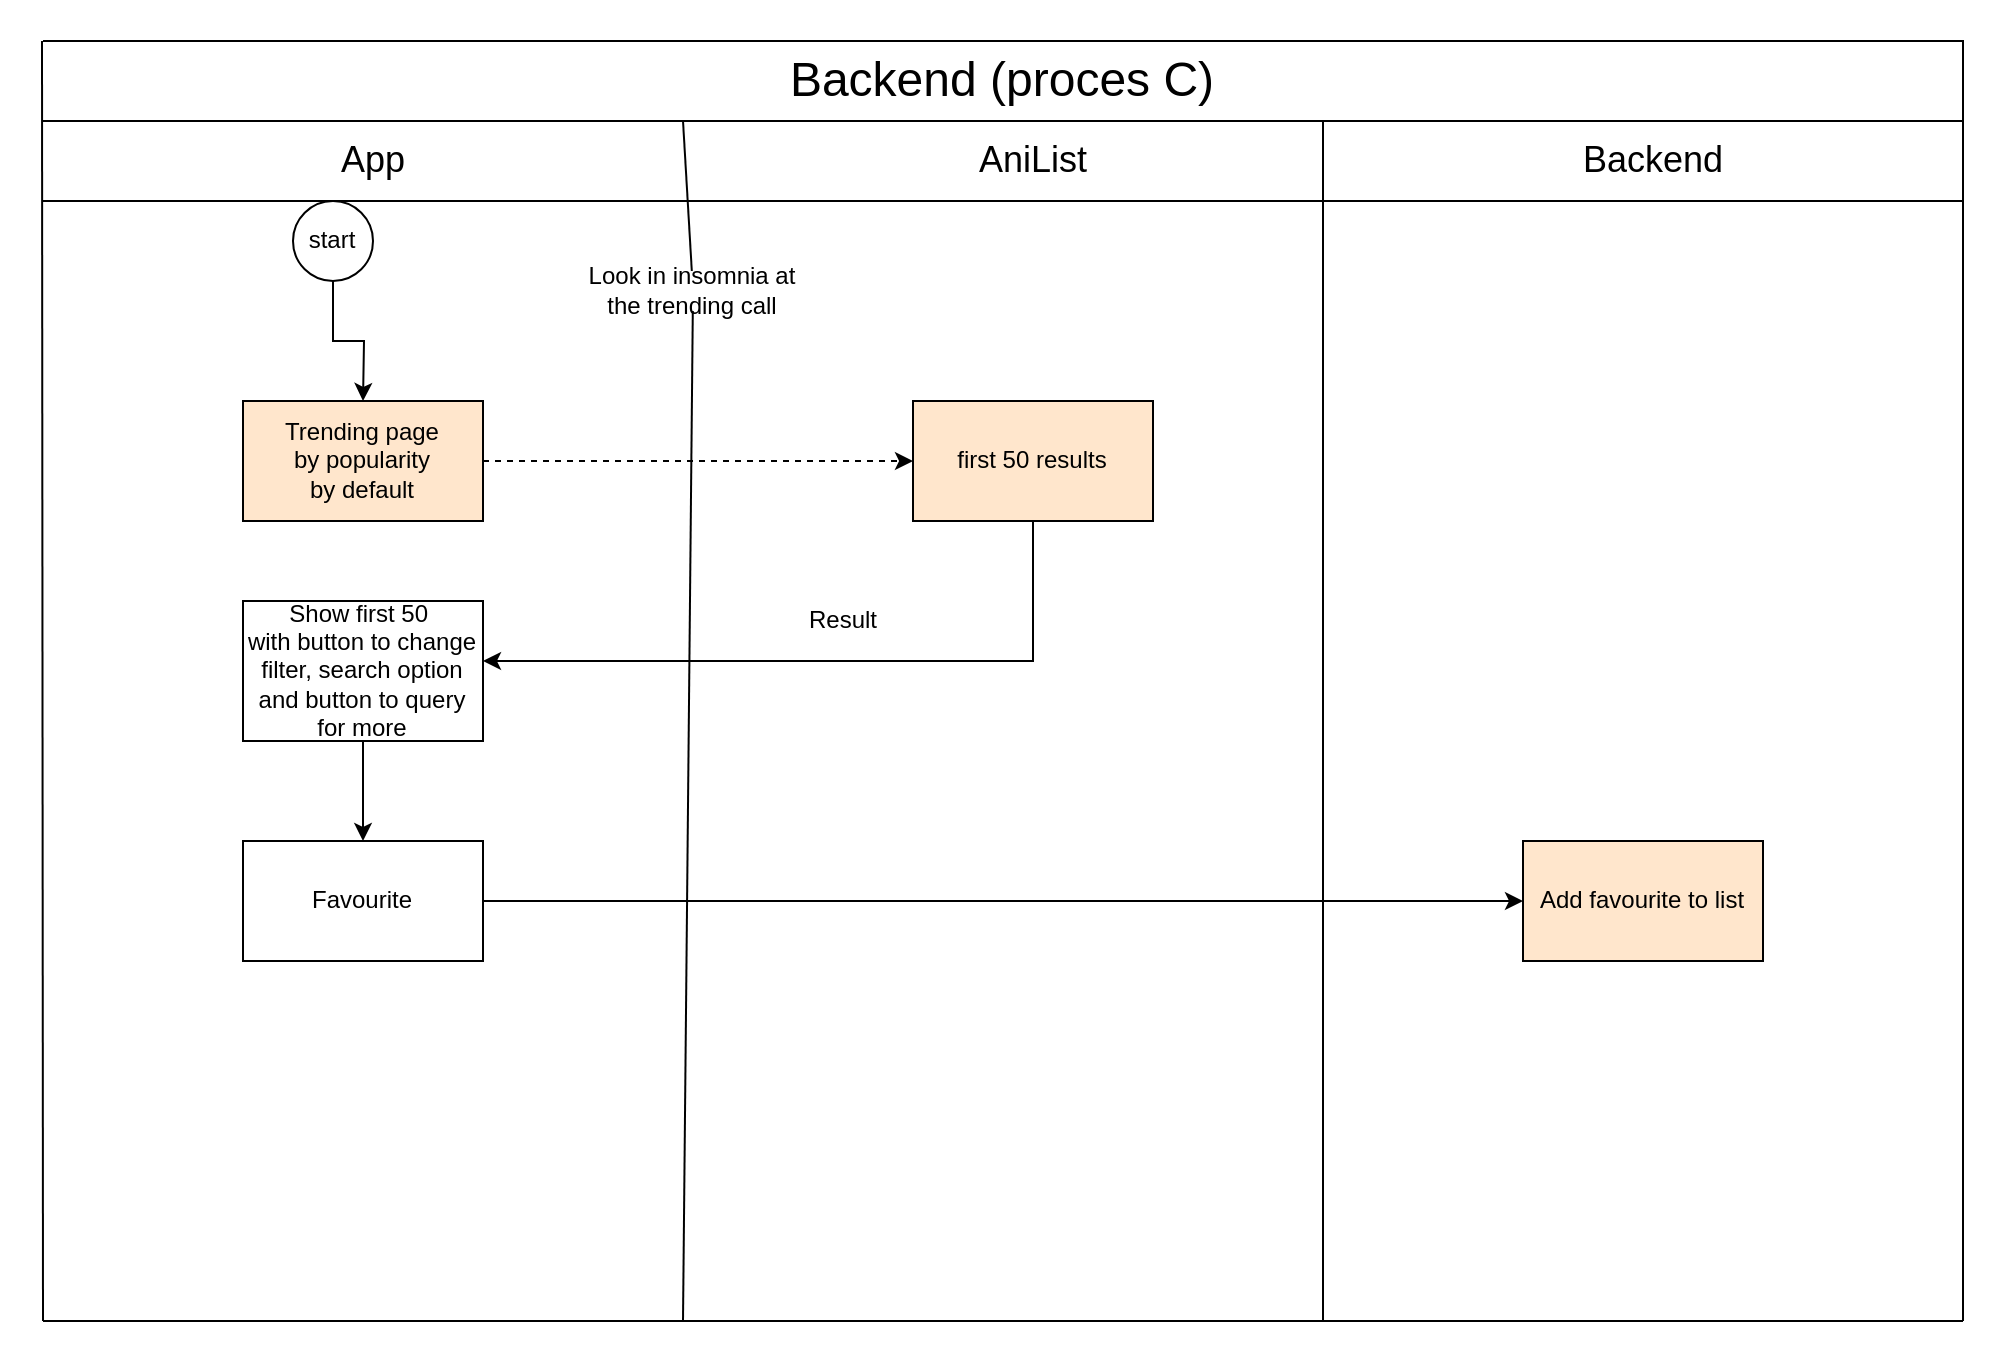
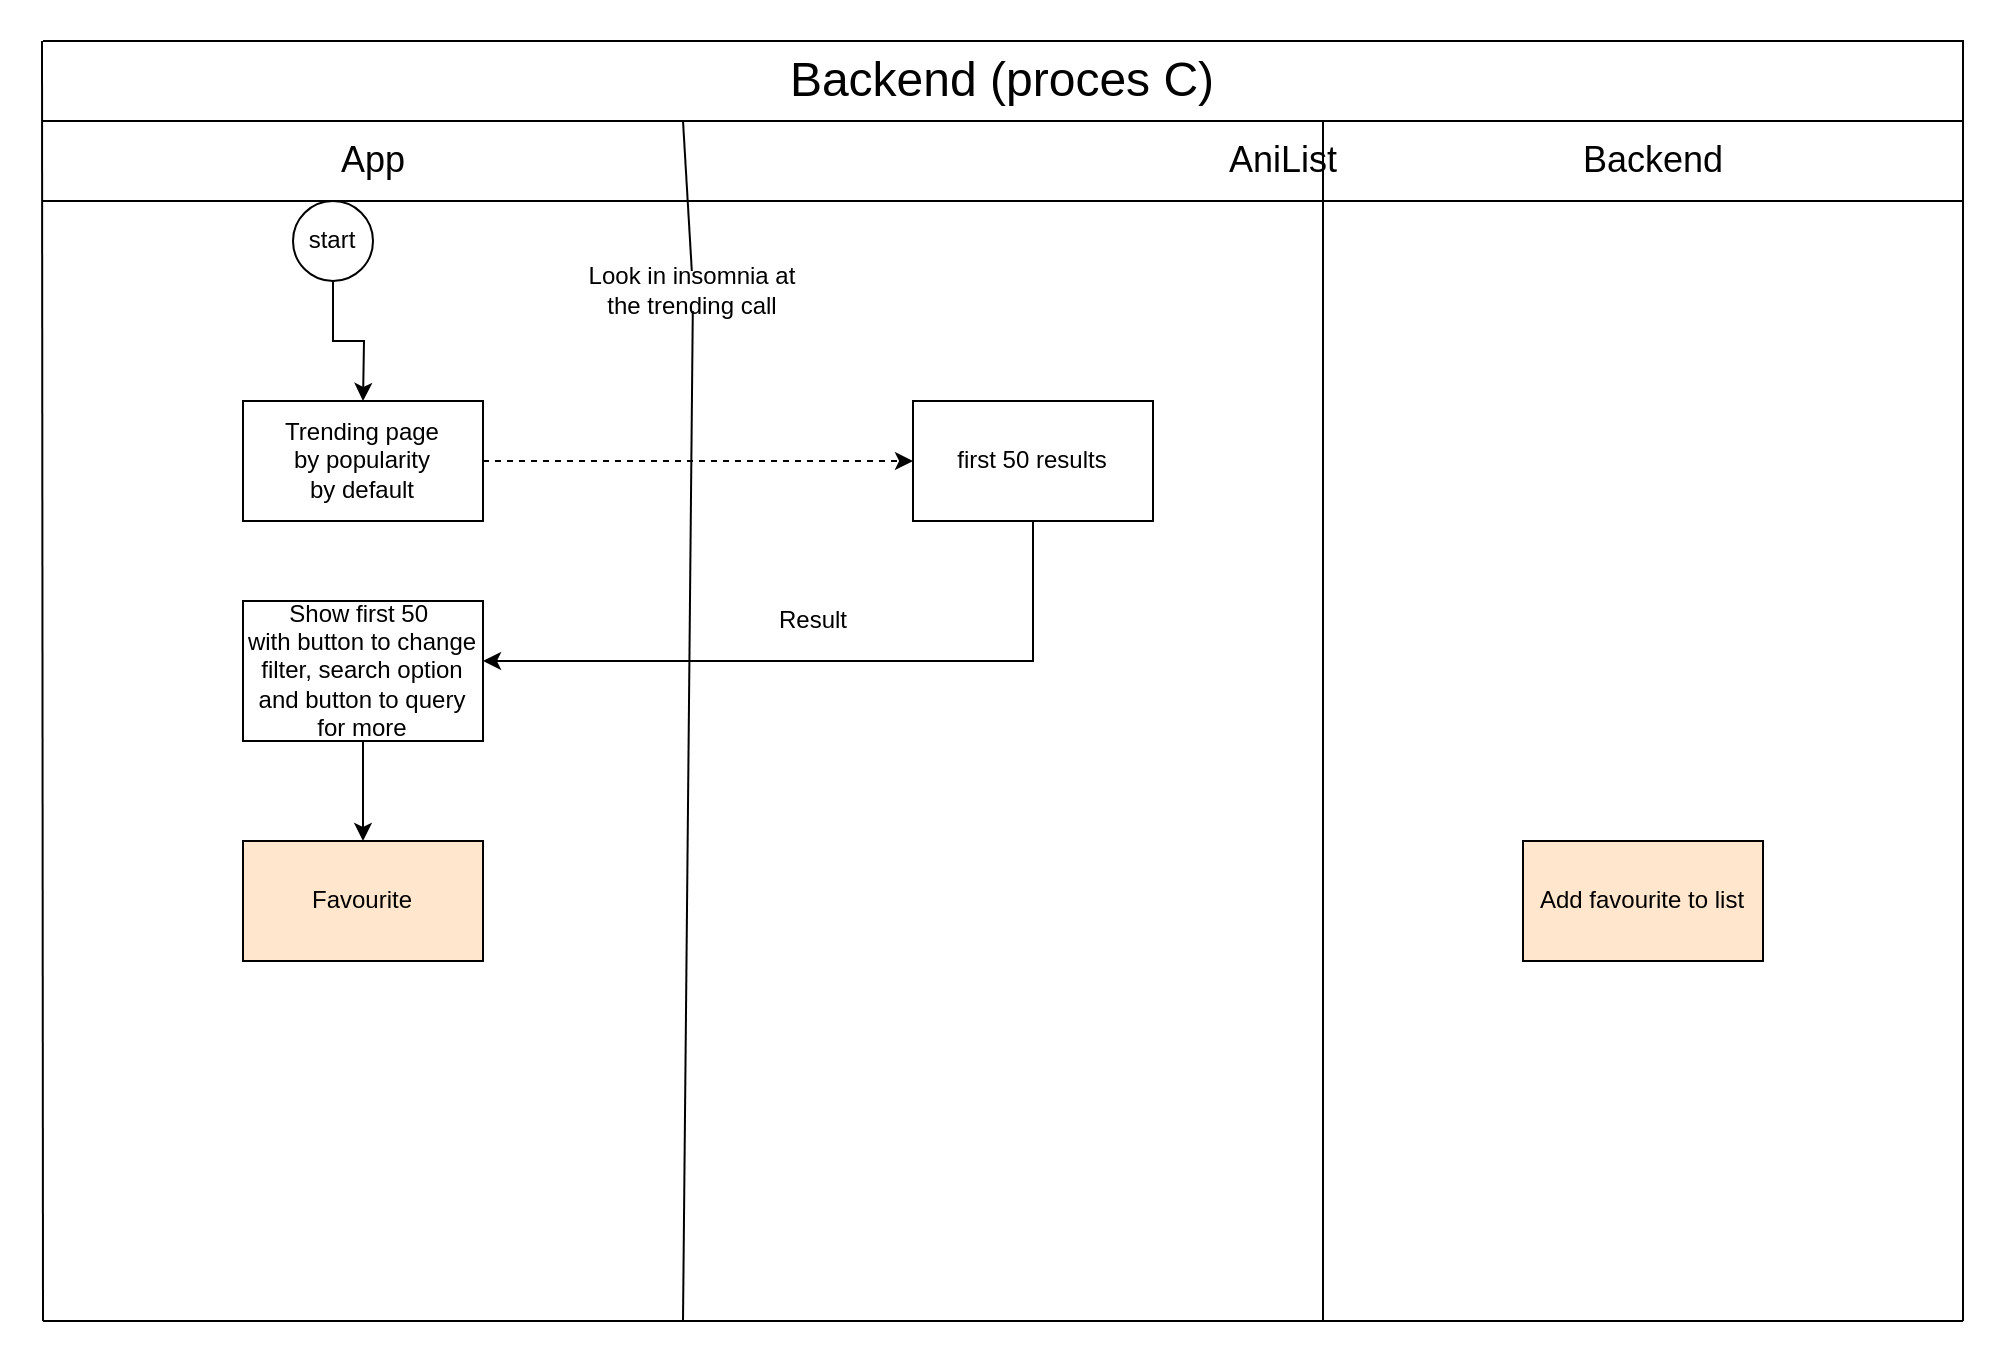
node "AniList": moved (1033, 161) -> (1283, 161)
node "Trending page by popularity by default": fillcolor #ffe6cc -> #ffffff
node "first 50 results": fillcolor #ffe6cc -> #ffffff
node "Result": moved (843, 621) -> (813, 621)
node "Favourite": fillcolor #ffffff -> #ffe6cc
edge "Favourite" -> "Add favourite to list": removed
